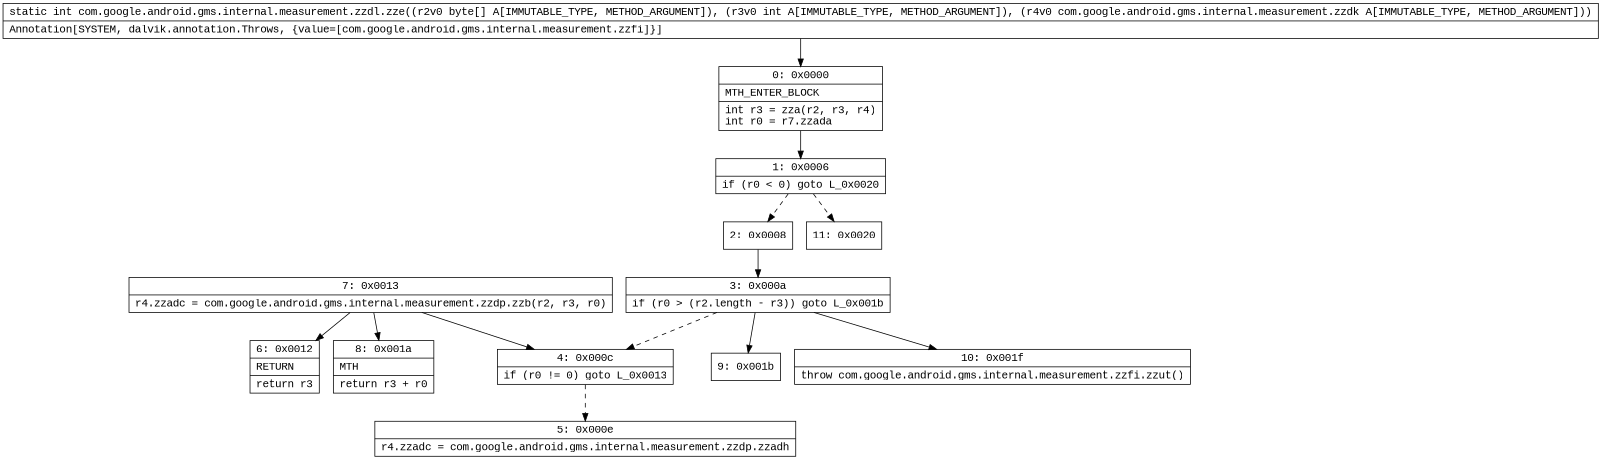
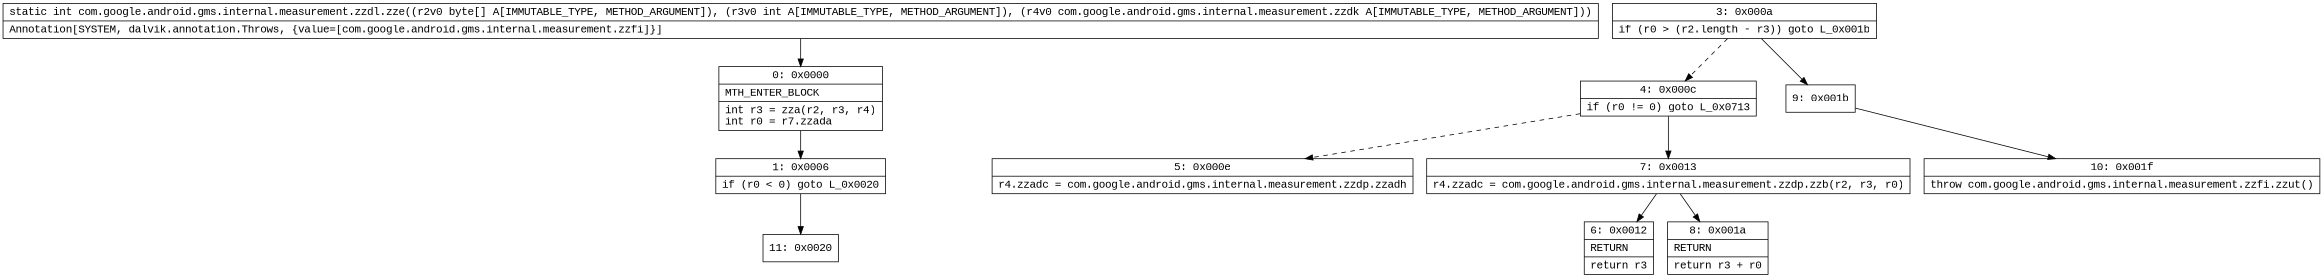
edge "1: 0x0006" -> "11: 0x0020": style dashed -> solid
node "2: 0x0008": removed
edge "7: 0x0013" -> "4: 0x000c": reversed
edge "3: 0x000a" -> "10: 0x001f": now "9: 0x001b" -> "10: 0x001f"
node "8: 0x001a": text "MTH" -> "RETURN"
node "4: 0x000c": text "if (r0 != 0) goto L_0x0013" -> "if (r0 != 0) goto L_0x0713"
